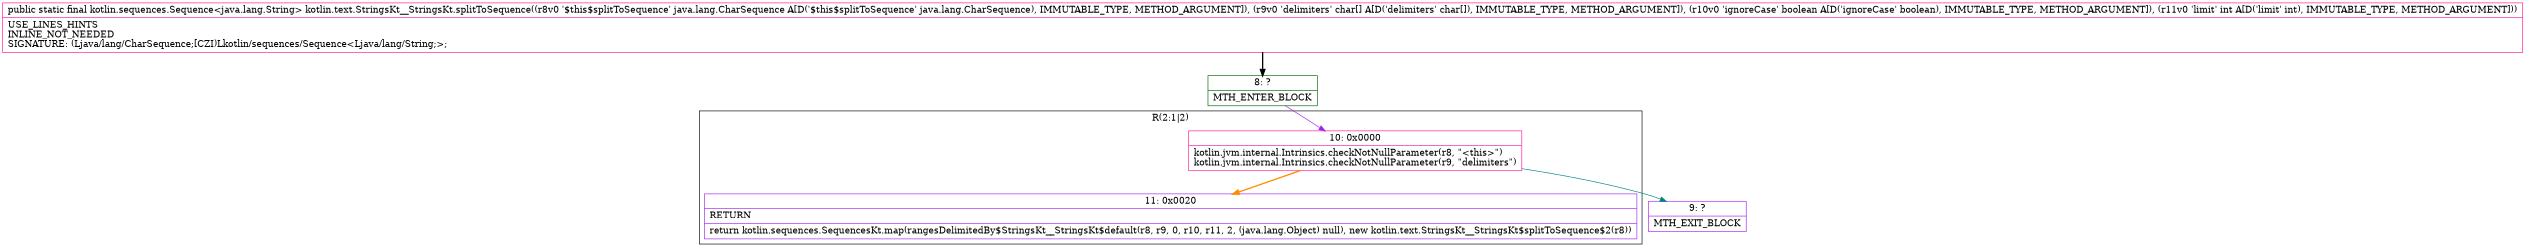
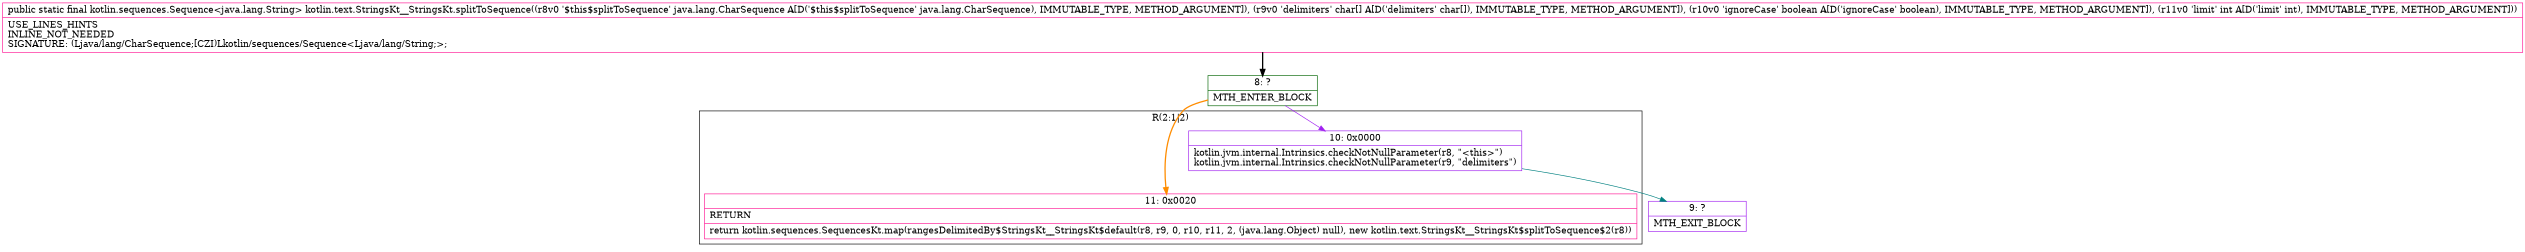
node "10: 0x0000": color deeppink -> purple
edge "10: 0x0000" -> "11: 0x0020": now "8: ?" -> "11: 0x0020"
node "11: 0x0020": color purple -> deeppink
